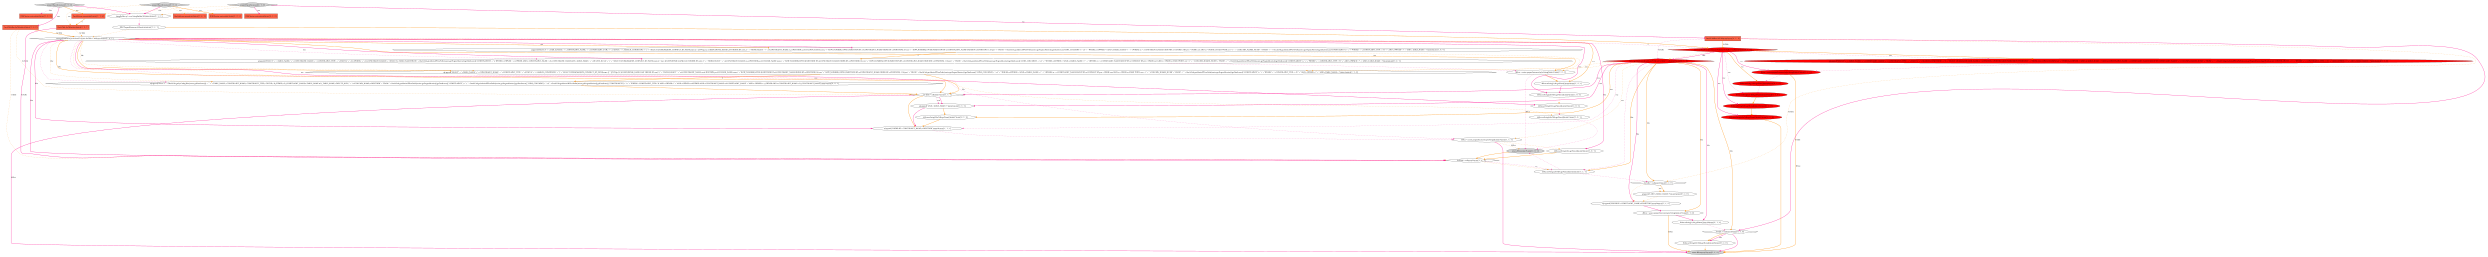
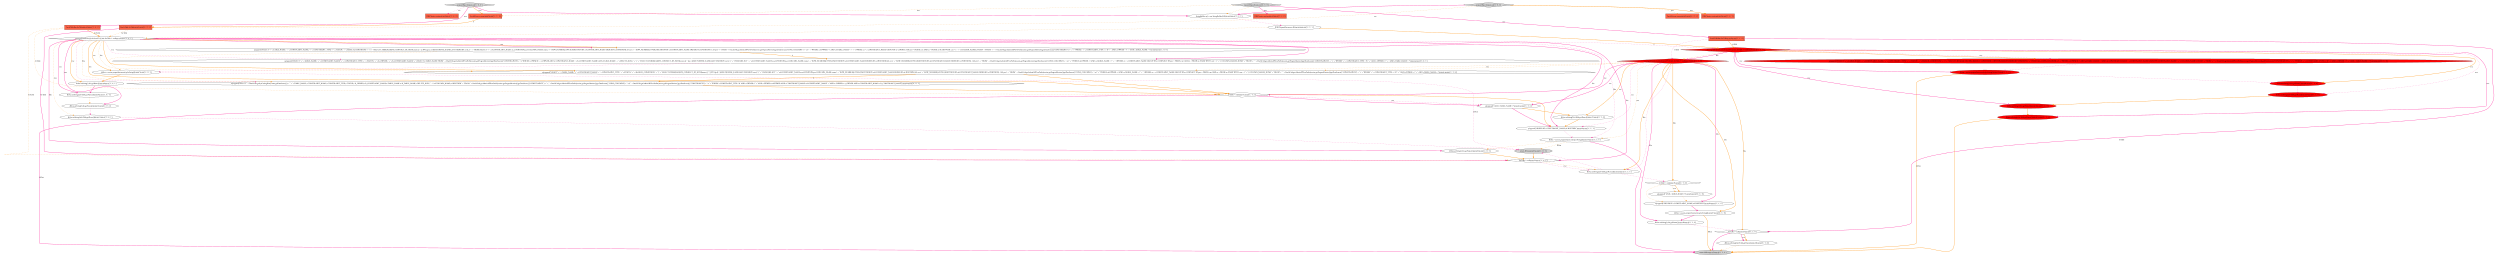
edge "OracleTableBase forTable@@@2@@@['0', '1', '0']" -> "forTable != null@@@23@@@['0', '1', '0']": removed, label "forTable"
